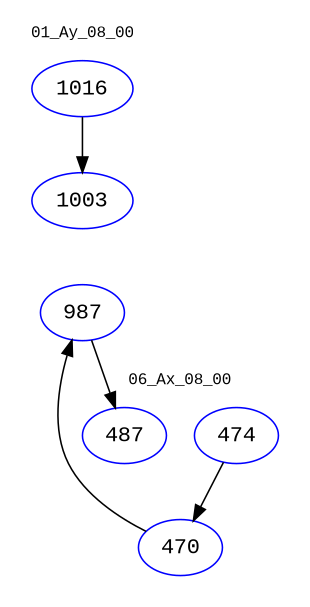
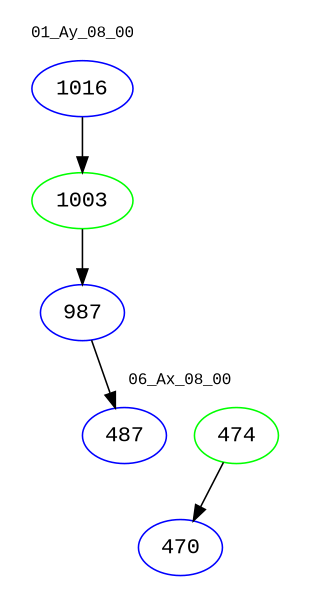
node "1003": color blue -> green
node "474": color blue -> green
edge "470" -> "987": now "1003" -> "987"
